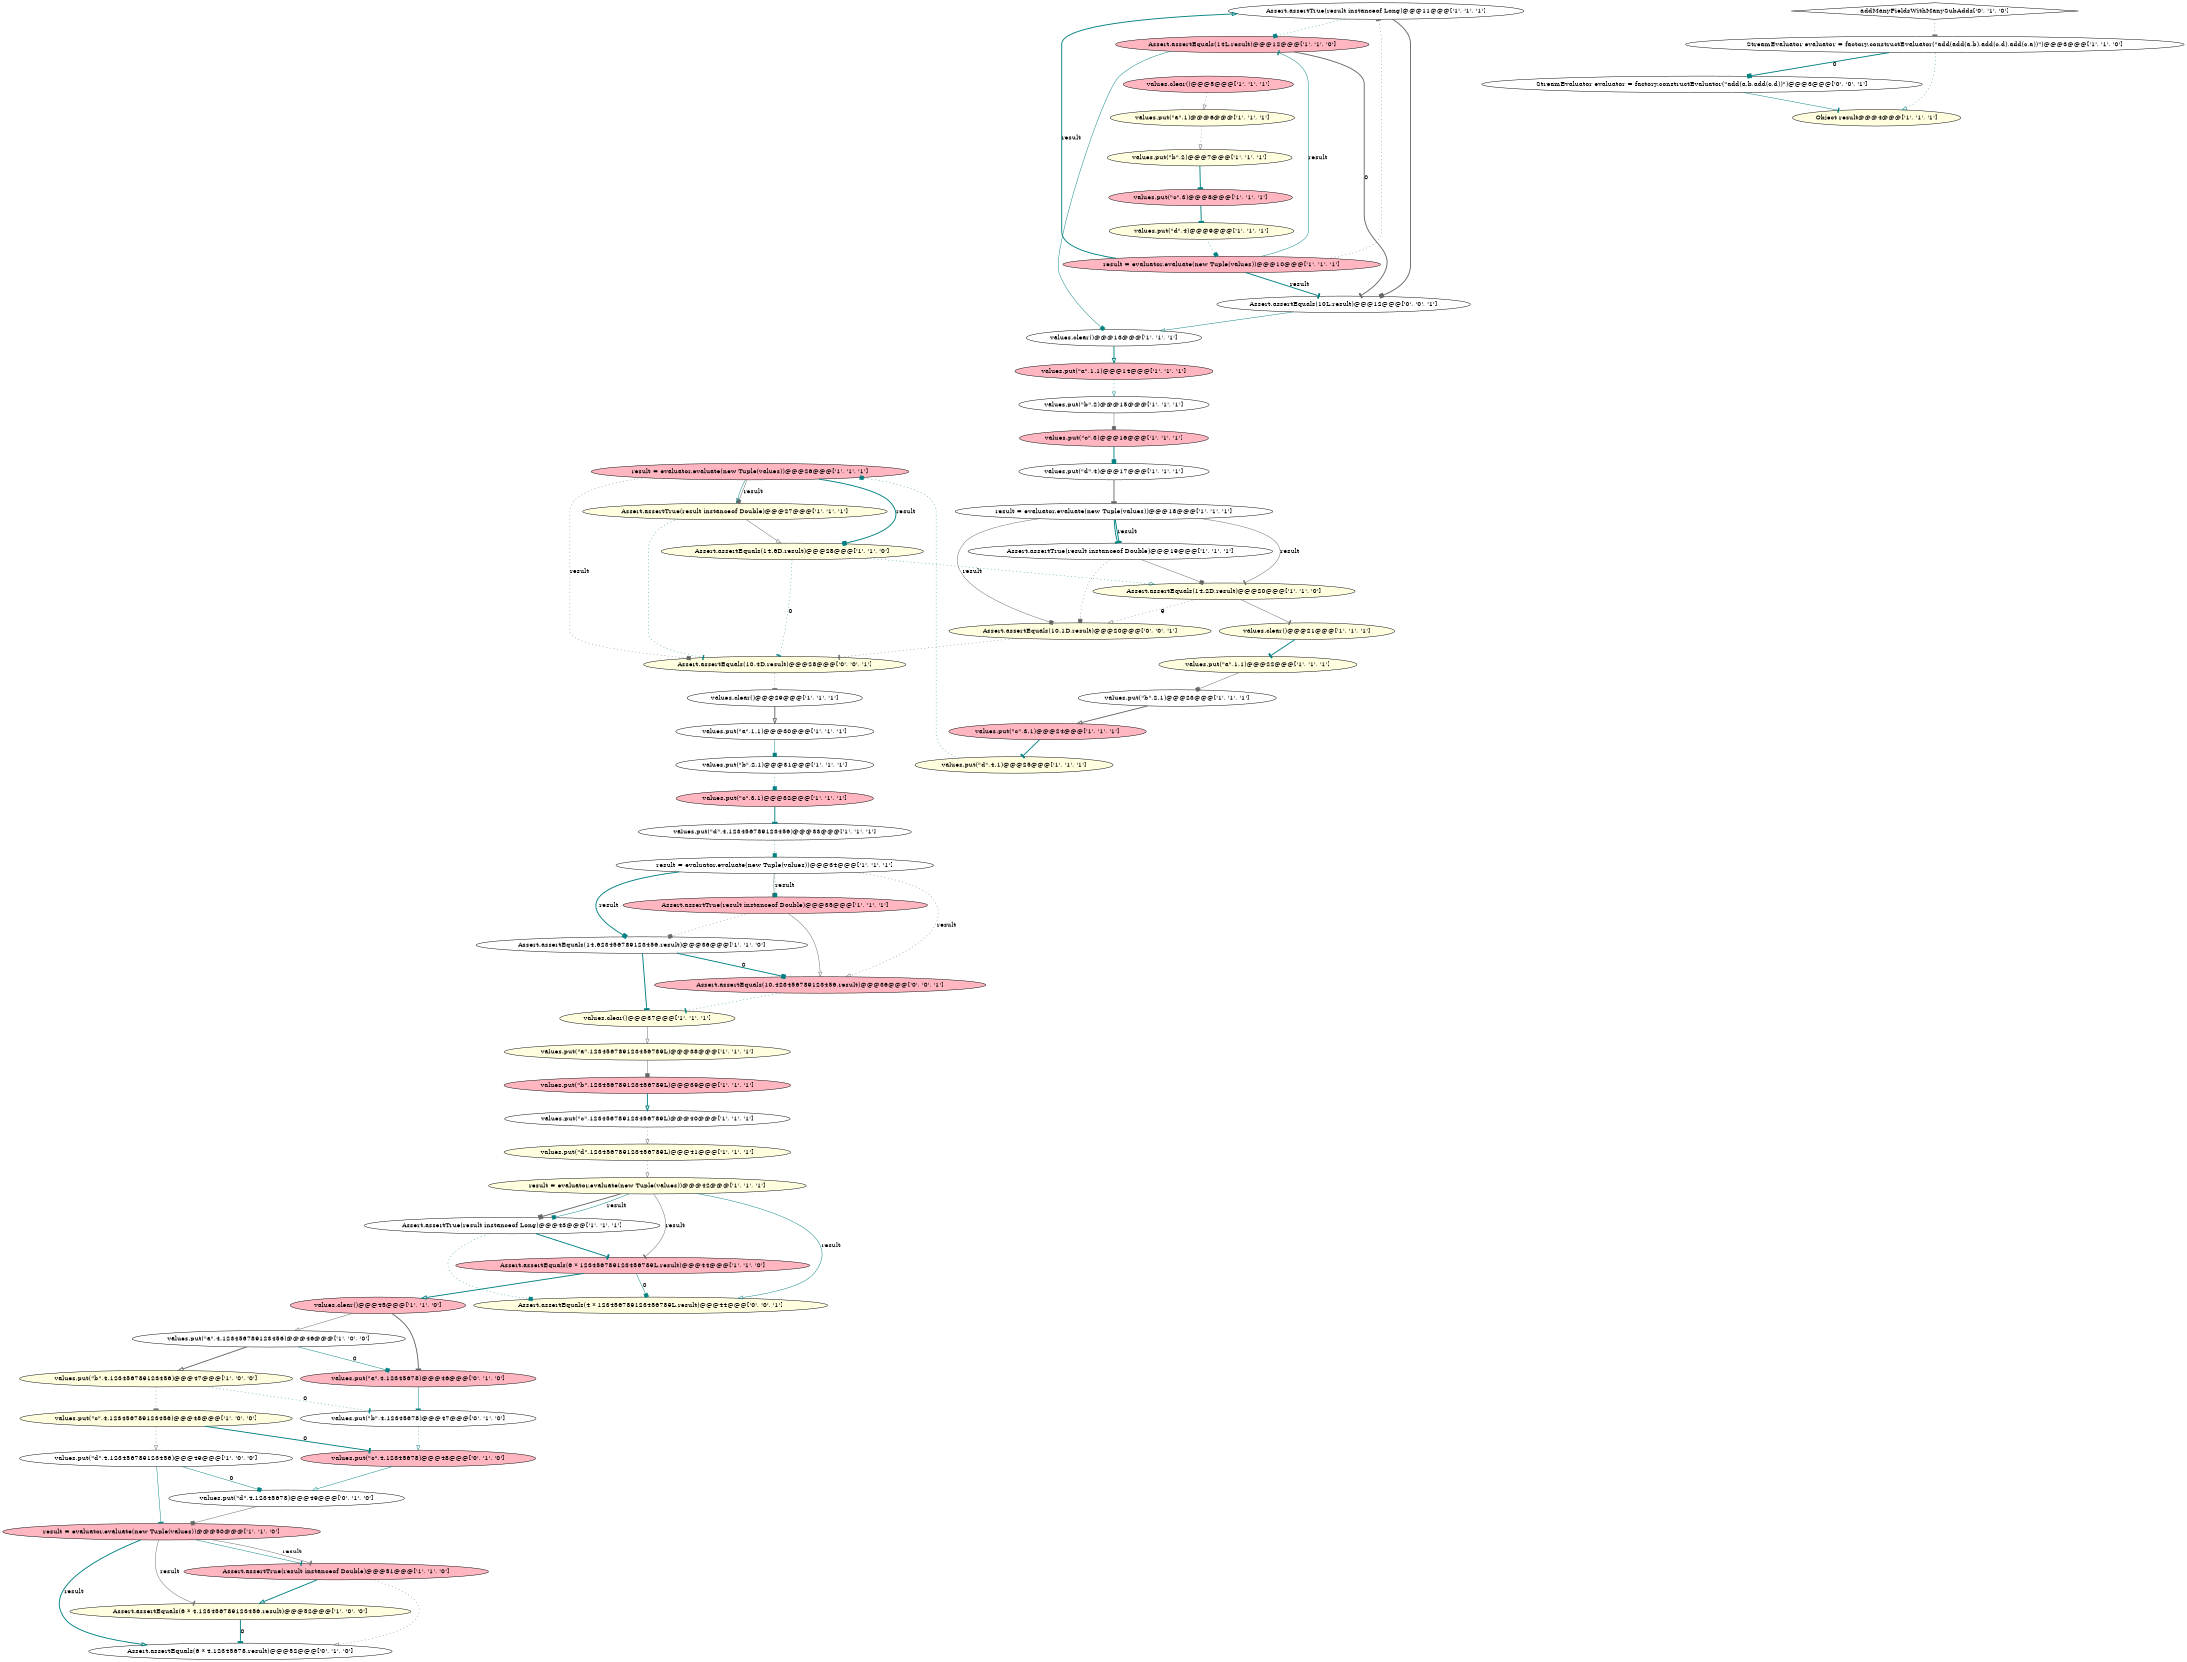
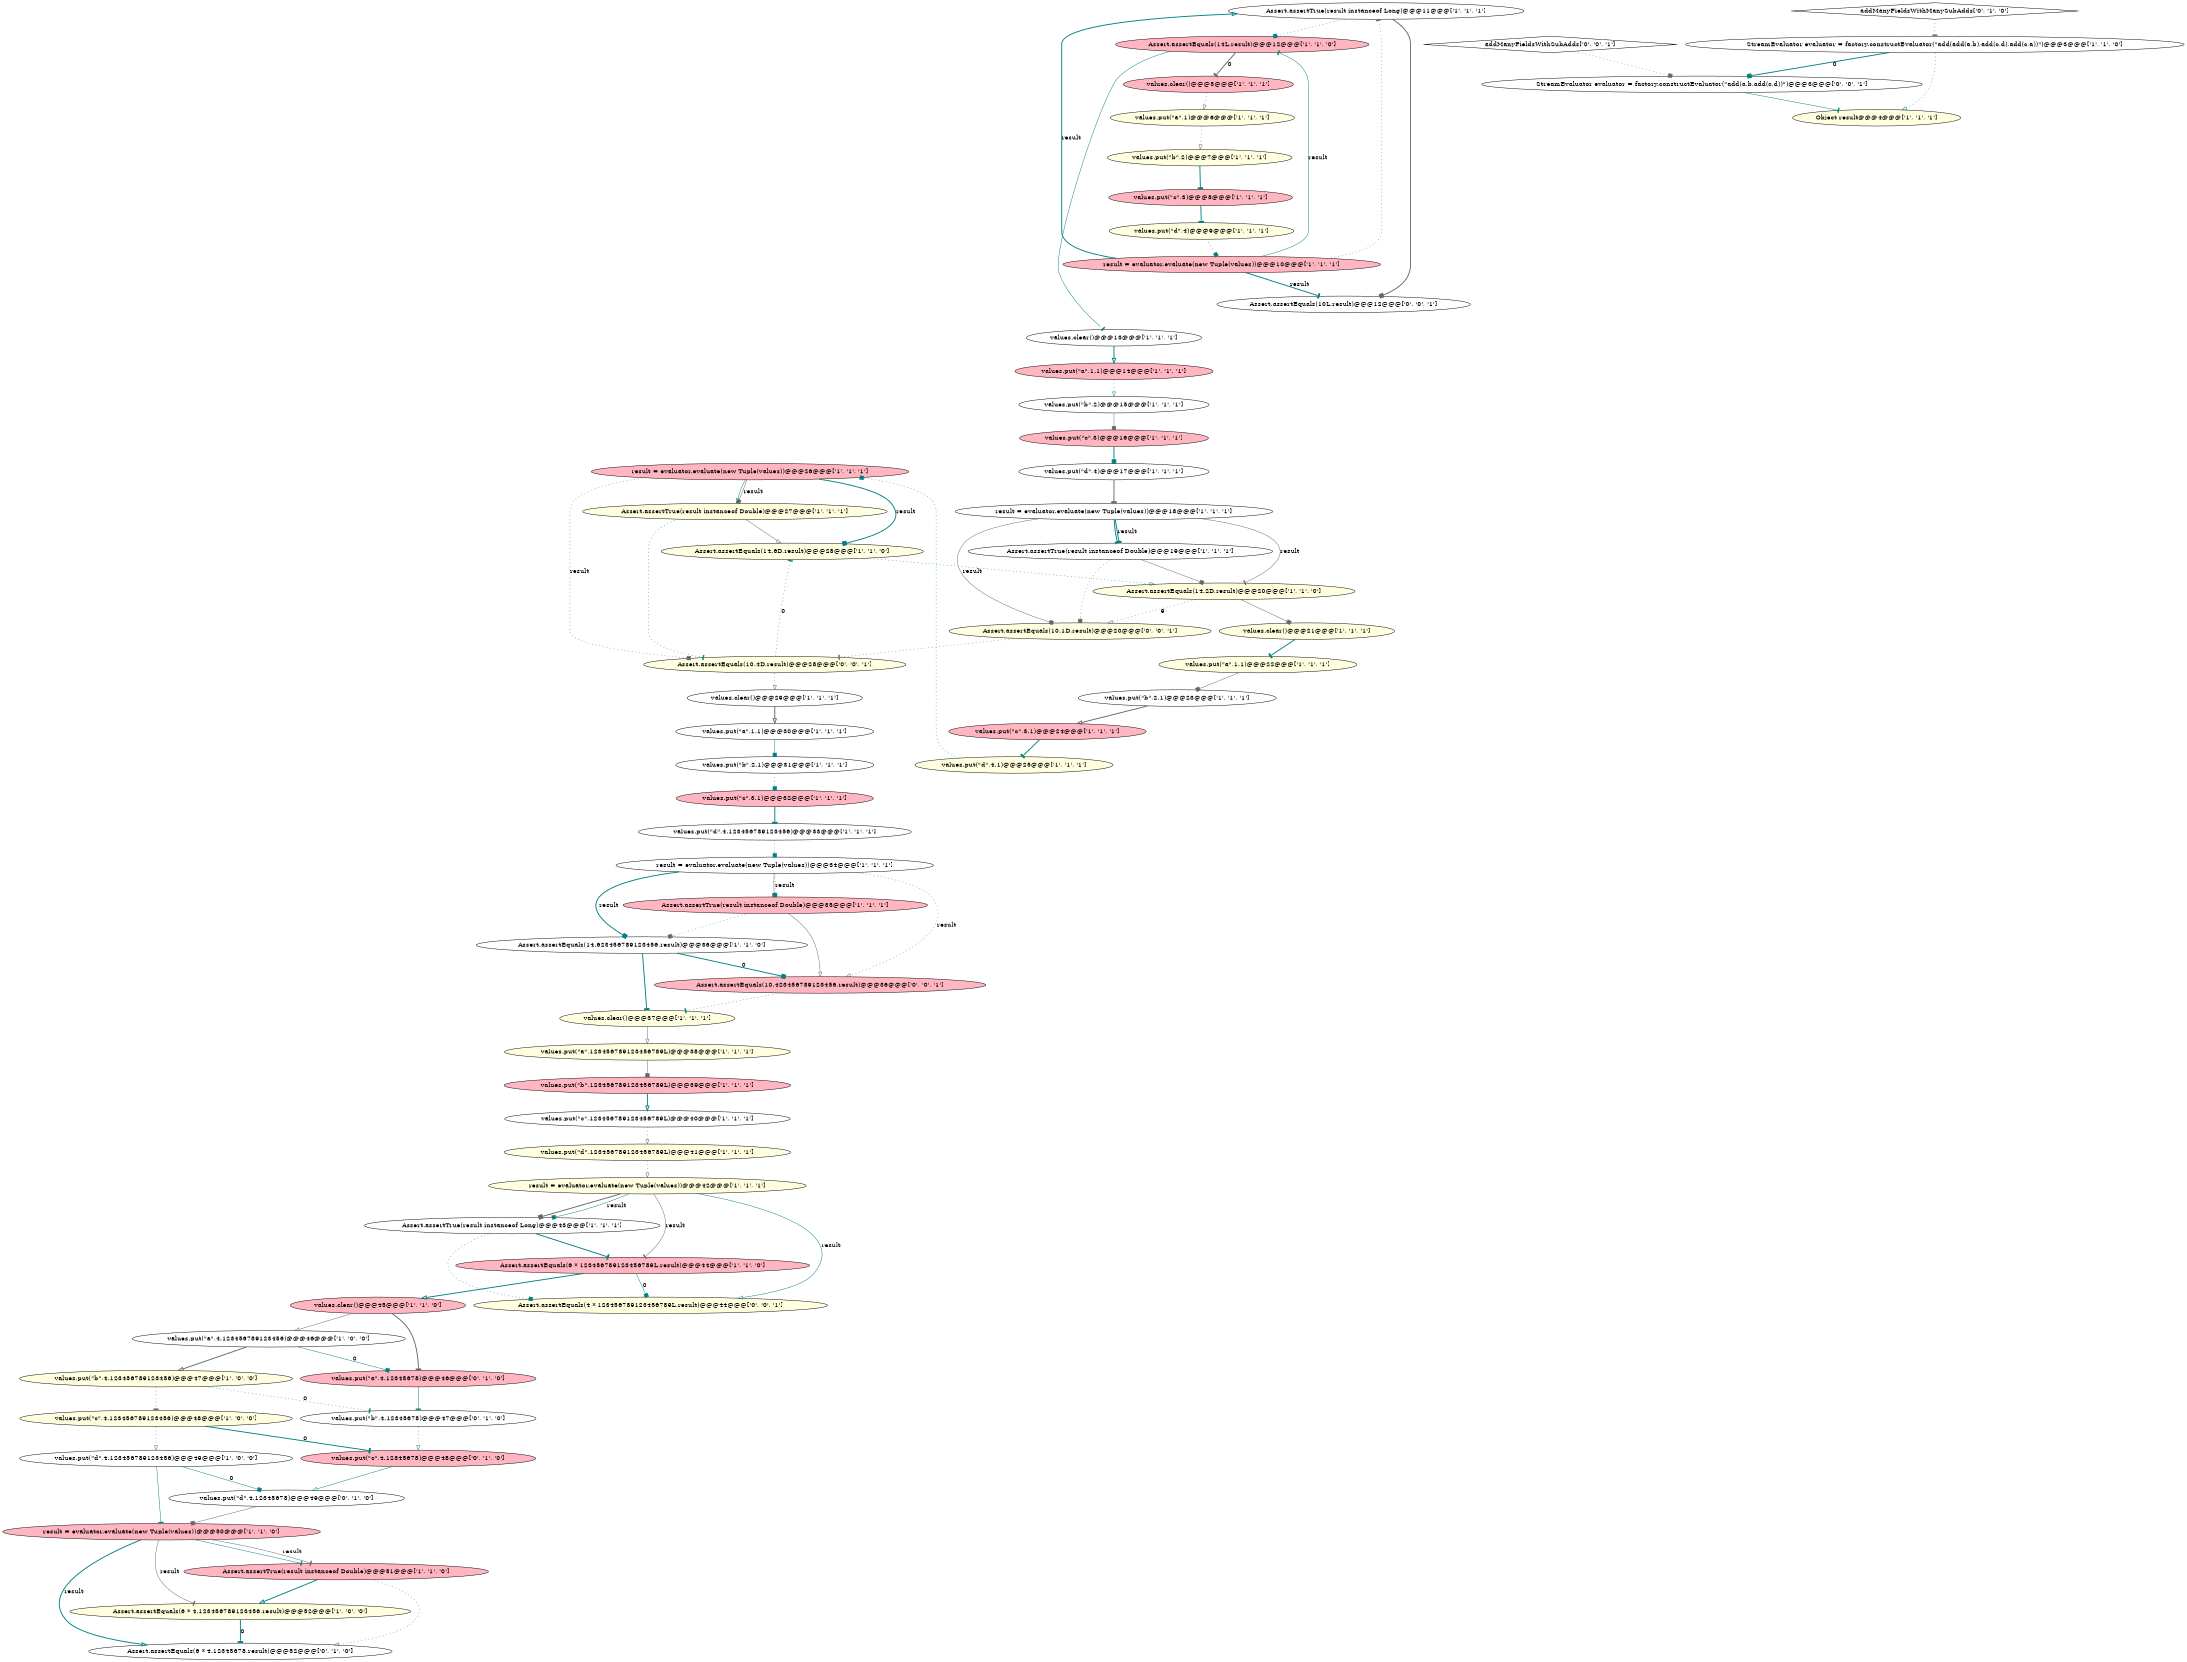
node "addManyFieldsWithSubAdds['0', '0', '1']": added
edge "Assert.assertEquals(14L,result)@@@12@@@['1', '1', '0']" -> "Assert.assertEquals(10L,result)@@@12@@@['0', '0', '1']": now "Assert.assertEquals(14L,result)@@@12@@@['1', '1', '0']" -> "values.clear()@@@5@@@['1', '1', '1']"
edge "Assert.assertEquals(14L,result)@@@12@@@['1', '1', '0']" -> "values.clear()@@@13@@@['1', '1', '1']": arrowhead box -> tee
edge "Assert.assertEquals(10L,result)@@@12@@@['0', '0', '1']" -> "values.clear()@@@13@@@['1', '1', '1']": removed
edge "Assert.assertEquals(14.6D,result)@@@28@@@['1', '1', '0']" -> "Assert.assertEquals(10.4D,result)@@@28@@@['0', '0', '1']": reversed
edge "Assert.assertEquals(14.2D,result)@@@20@@@['1', '1', '0']" -> "values.clear()@@@21@@@['1', '1', '1']": arrowhead tee -> box
edge "Assert.assertEquals(10.4D,result)@@@28@@@['0', '0', '1']" -> "values.clear()@@@29@@@['1', '1', '1']": arrowhead tee -> onormal
